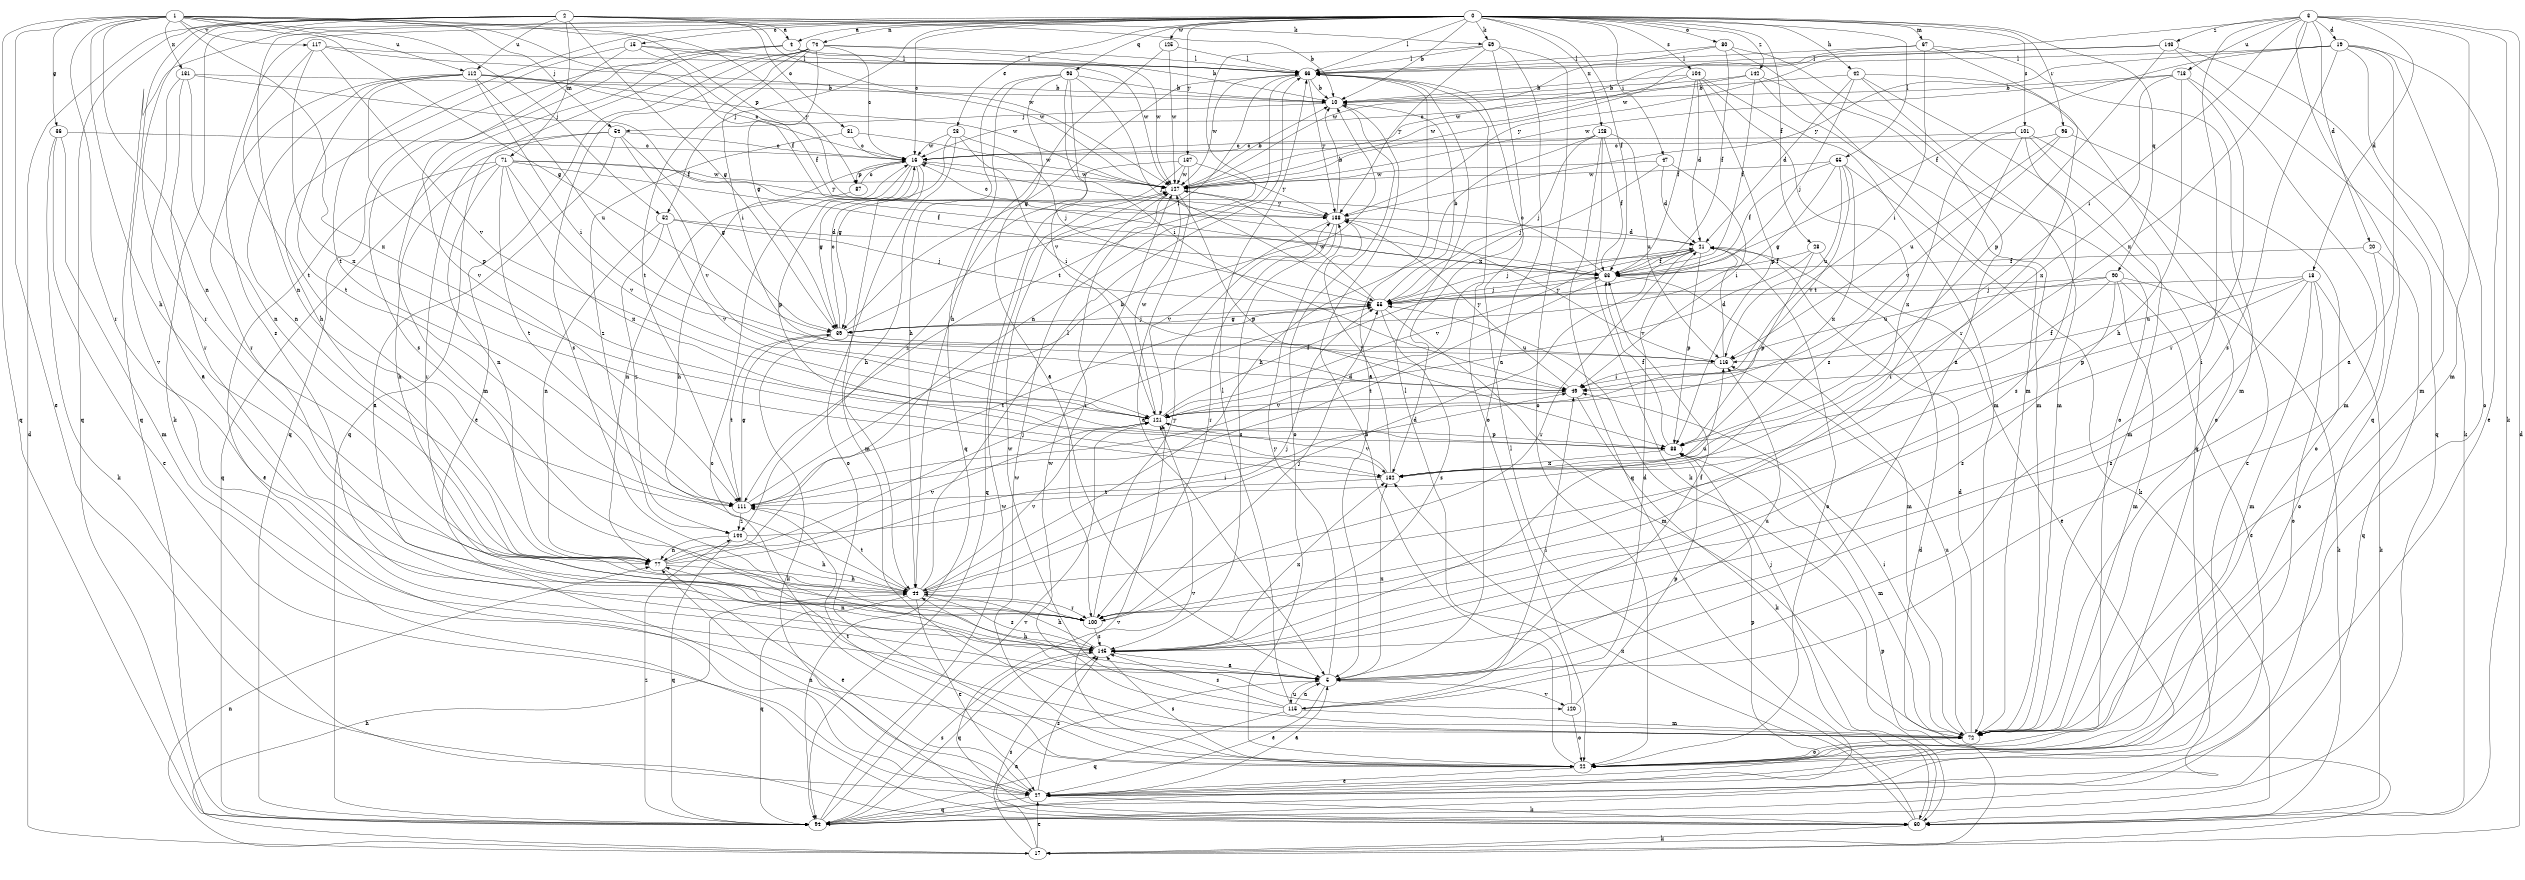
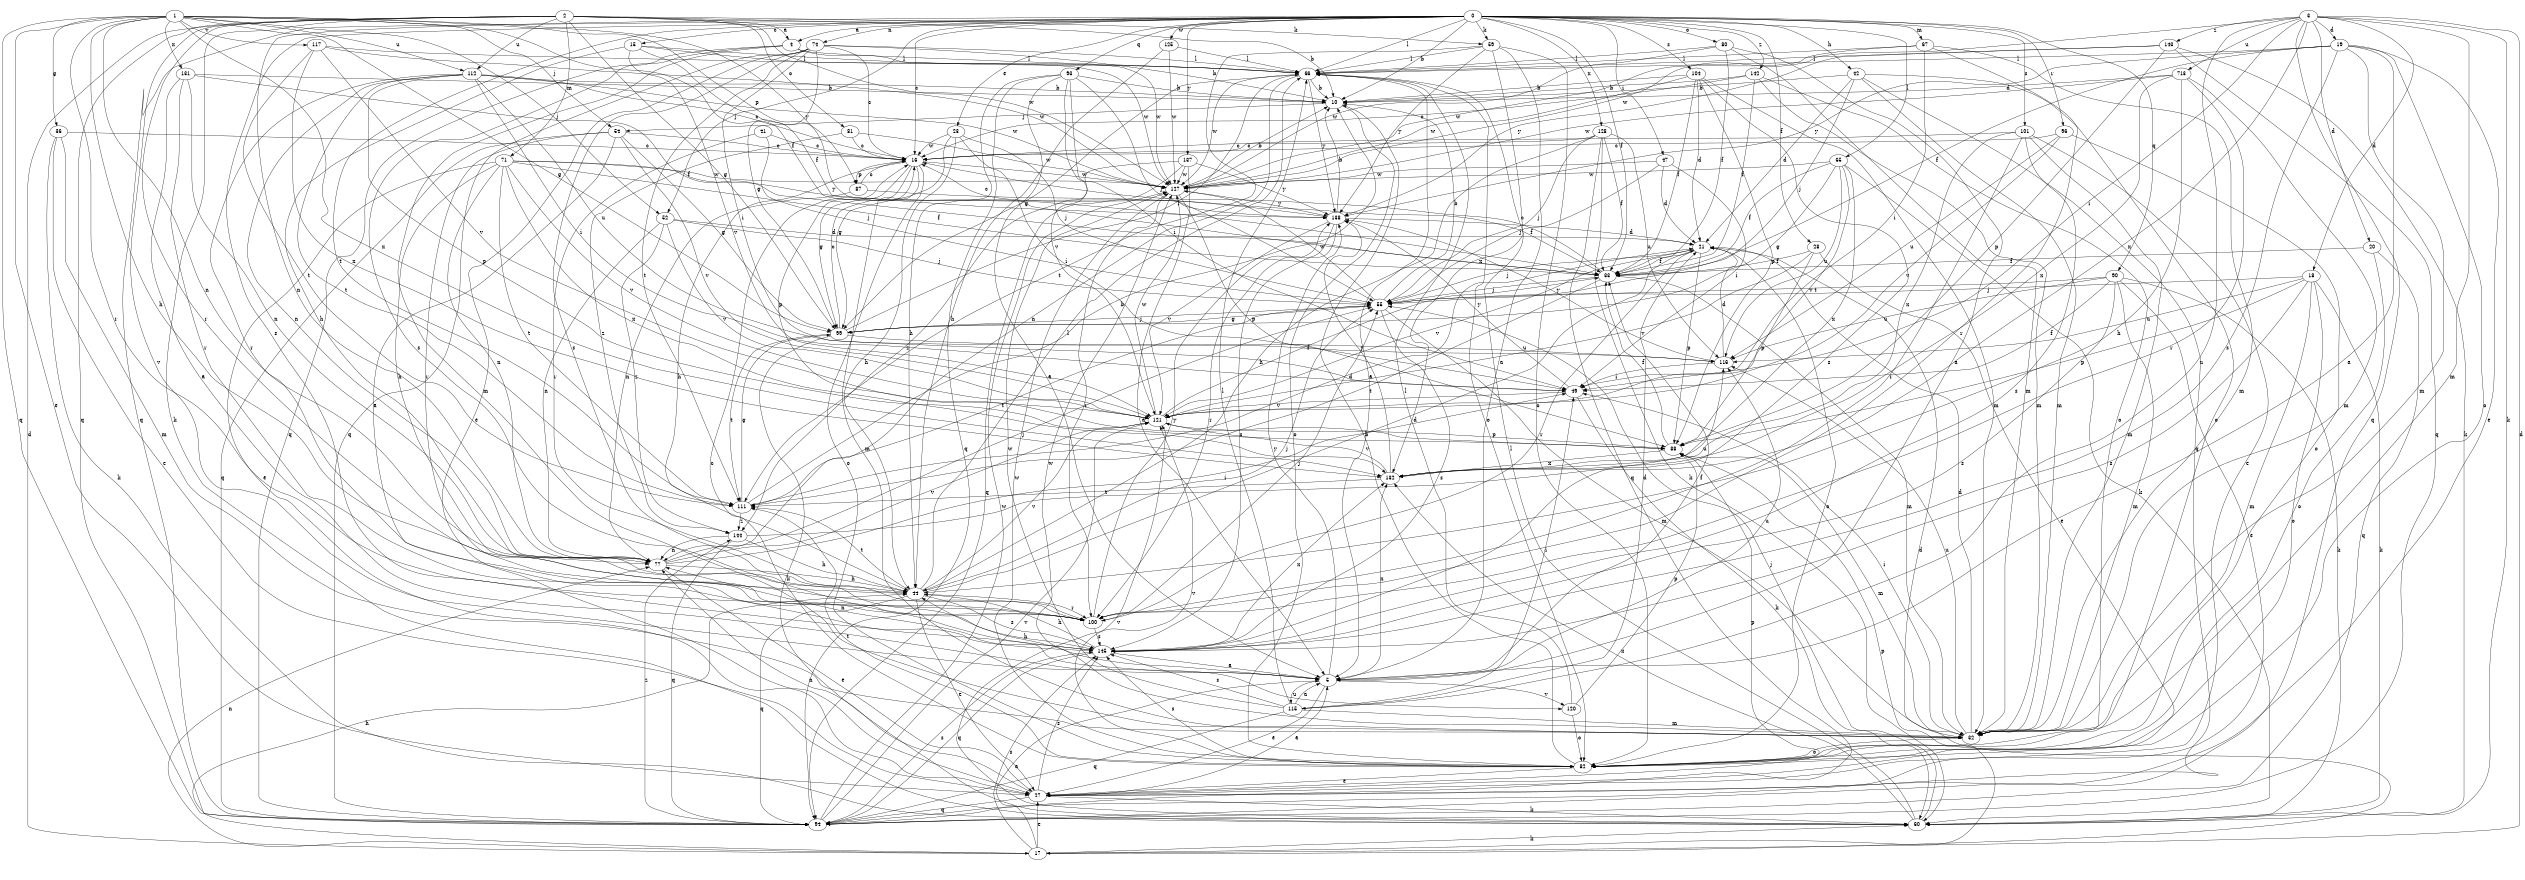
edge "713" -> "10": label "b" -> "d"
node "41": added
edge "87" -> "33": added, label "f"
edge "15" -> "111": now "15" -> "121"
node "39": label "39" -> "99"
edge "3" -> "115": label "i" -> "u"
node "72": label "72" -> "32"
node "22": label "22" -> "82"
edge "60" -> "17": reversed
